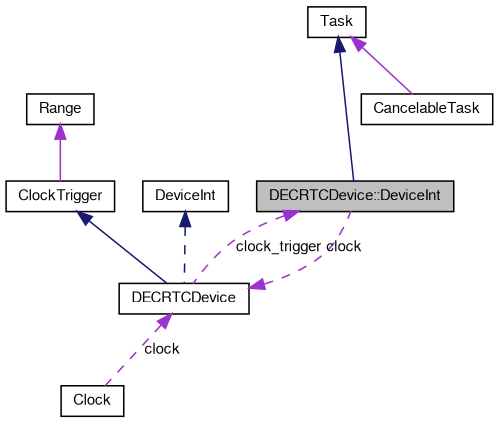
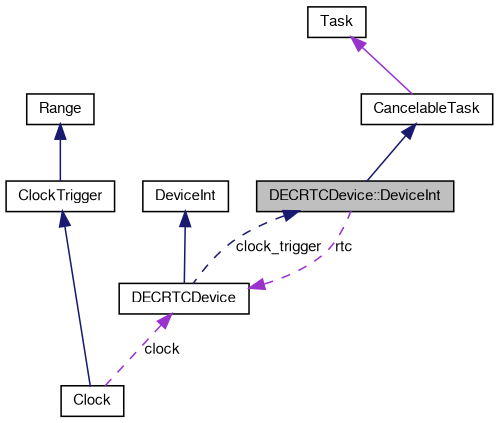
edge "DECRTCDevice::DeviceInt" -> "Task": now "DECRTCDevice::DeviceInt" -> "CancelableTask"
edge "ClockTrigger" -> "Range": color darkorchid3 -> midnightblue
edge "DECRTCDevice" -> "DECRTCDevice::DeviceInt": color darkorchid3 -> midnightblue
edge "DECRTCDevice::DeviceInt" -> "DECRTCDevice": label "clock" -> "rtc"
edge "DECRTCDevice" -> "ClockTrigger": now "Clock" -> "ClockTrigger"
edge "DECRTCDevice" -> "DeviceInt": style dashed -> solid
